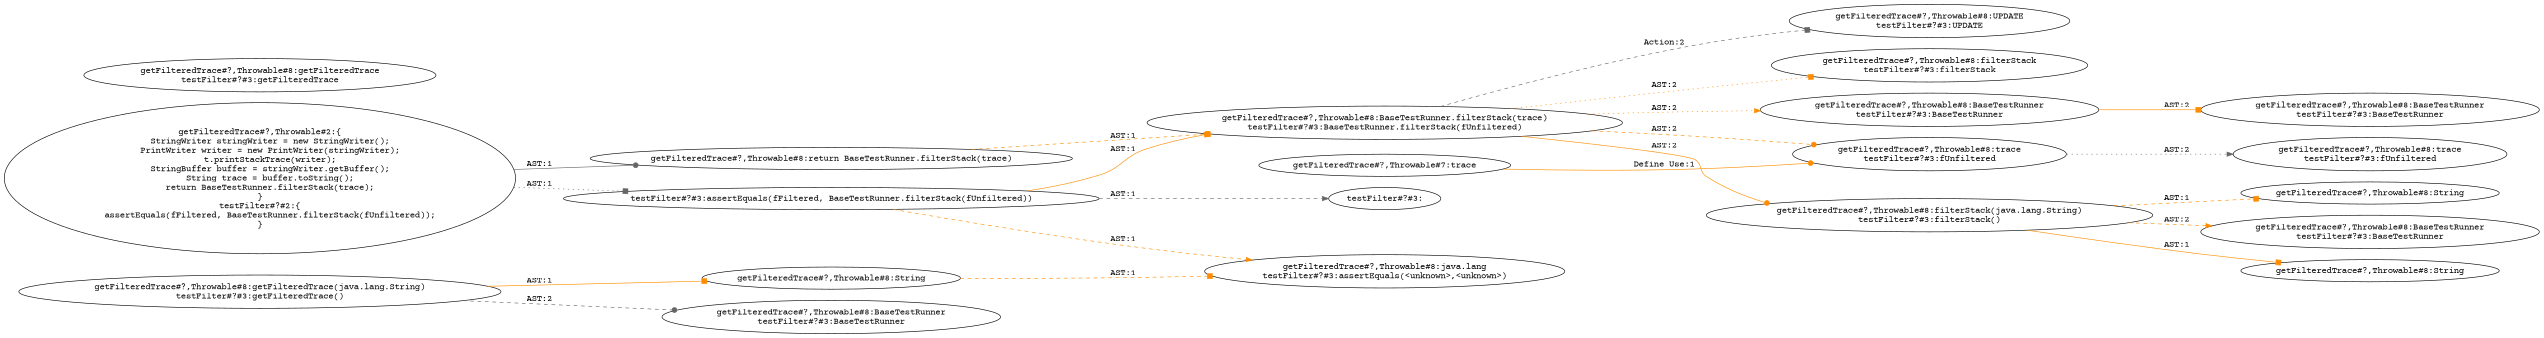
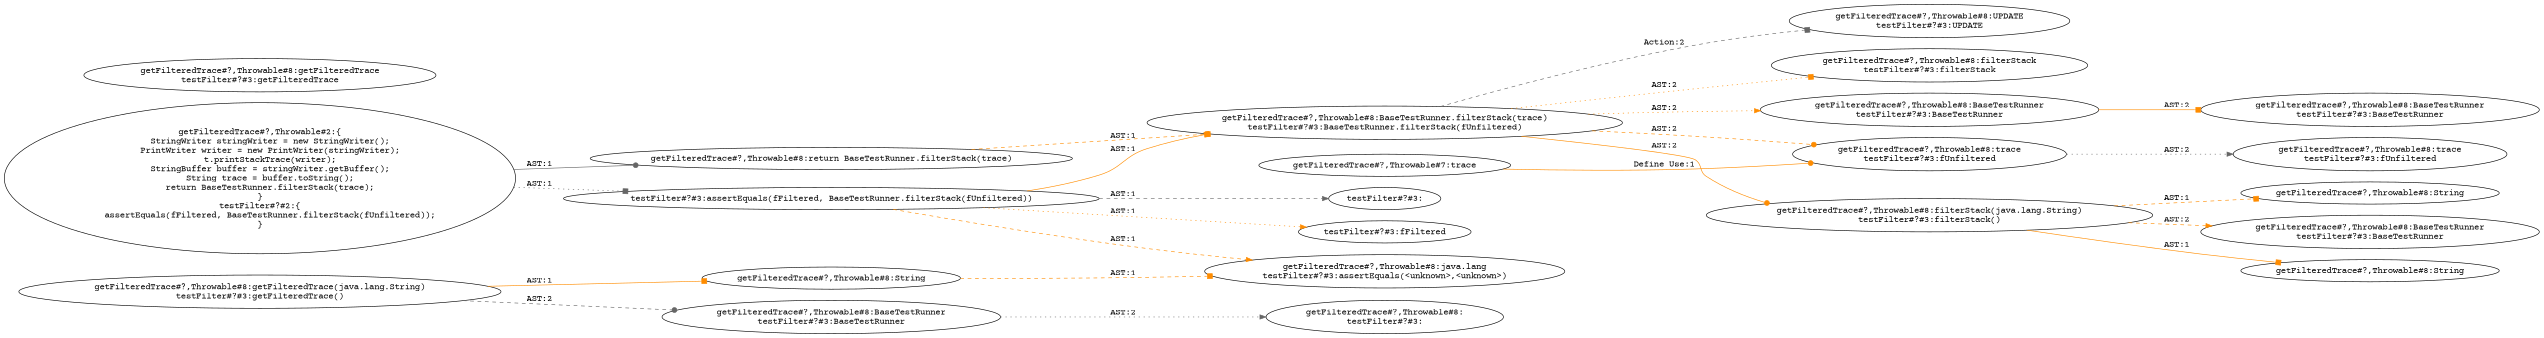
node "testFilter#?#3:fFiltered": added
node "getFilteredTrace#?,Throwable#8: testFilter#?#3:": added
